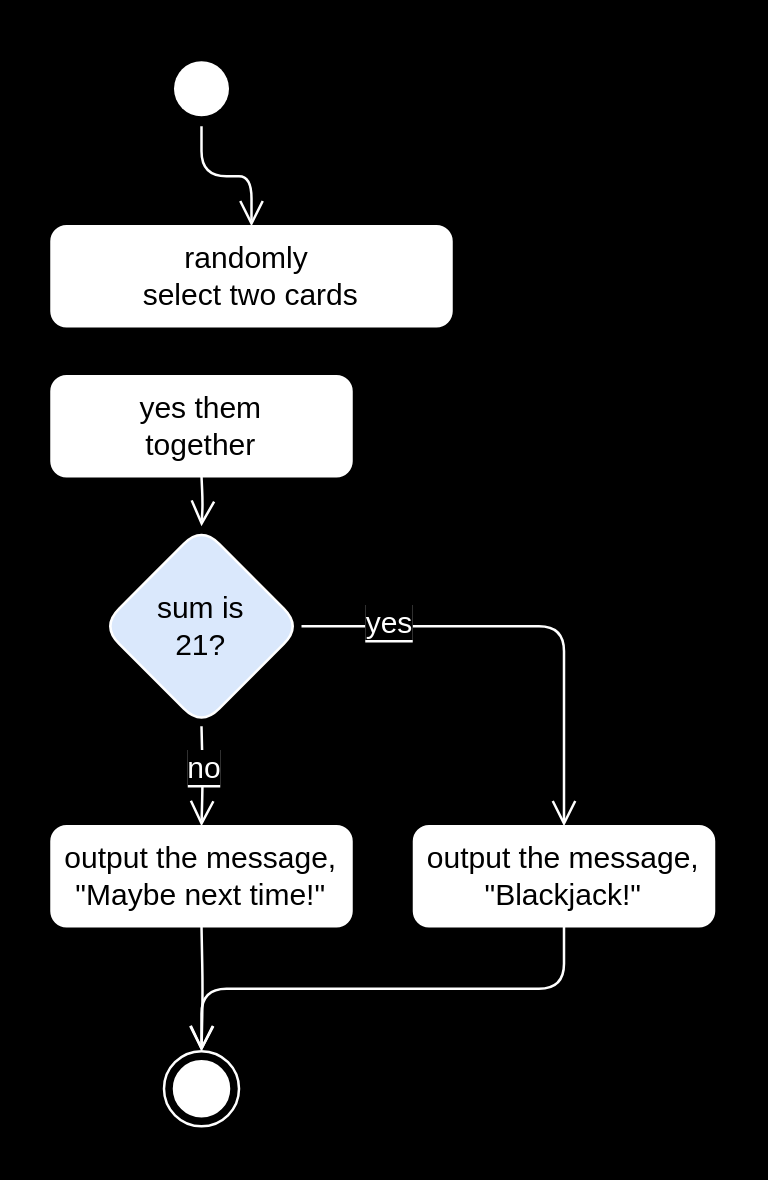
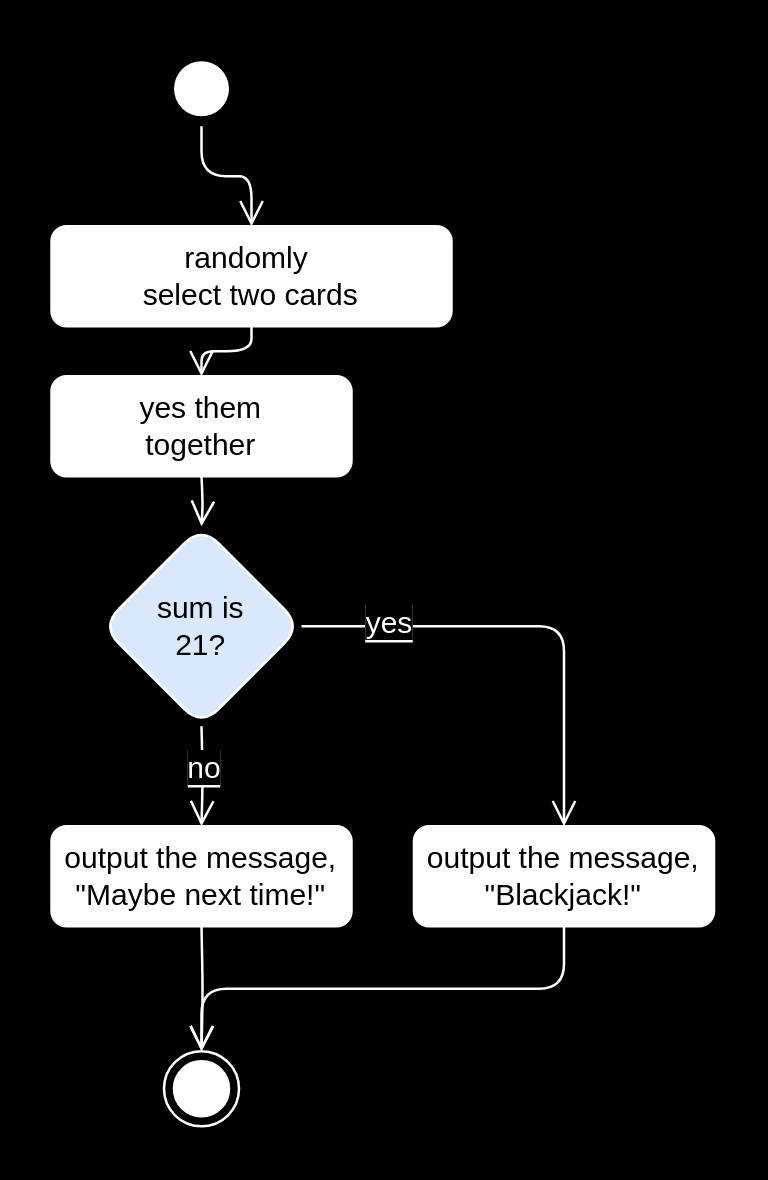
edge "randomly select two cards" -> "yes them together": added
